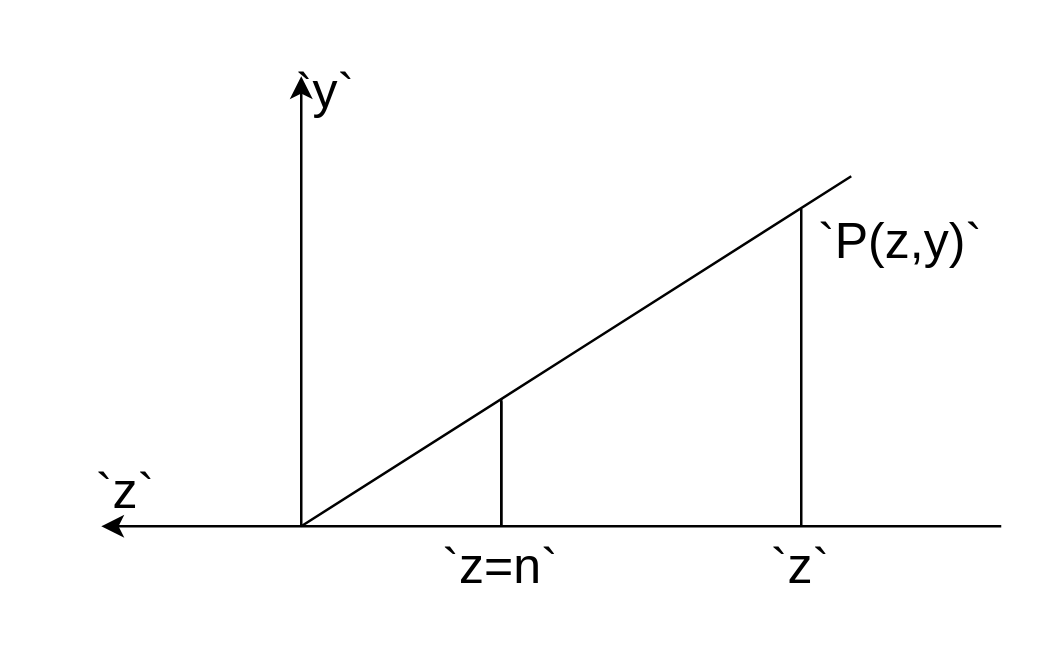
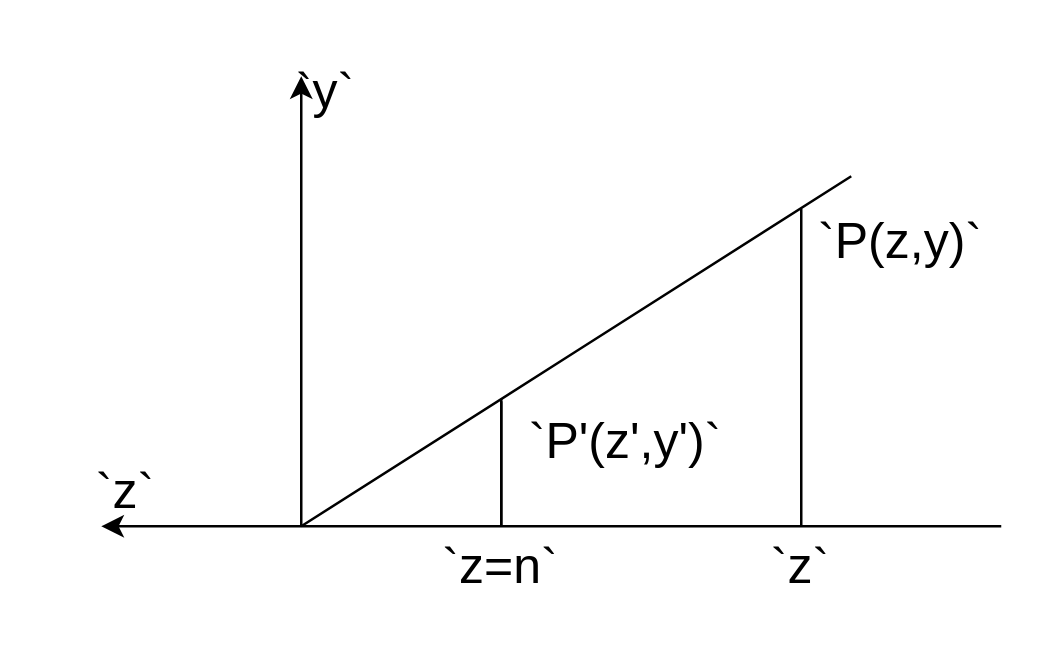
node "`P'(z',y')`": added
